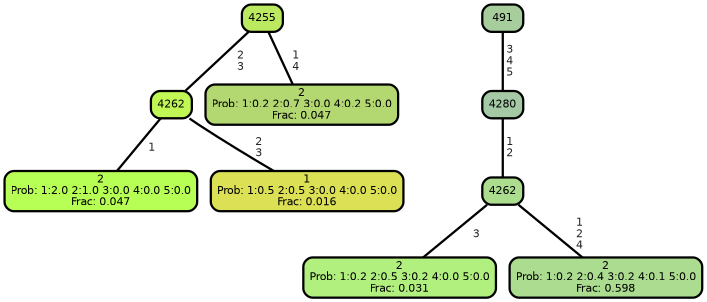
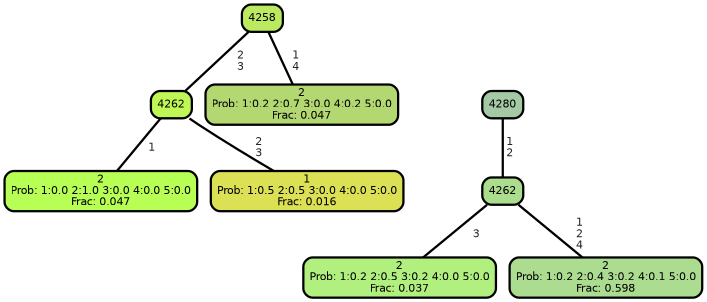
node "4255": label "4255" -> "4258"
node "491": removed
node "2 Prob: 1:2.0 2:1.0 3:0.0 4:0.0 5:0.0 Frac: 0.047": label "2 Prob: 1:2.0 2:1.0 3:0.0 4:0.0 5:0.0 Frac: 0.047" -> "2 Prob: 1:0.0 2:1.0 3:0.0 4:0.0 5:0.0 Frac: 0.047"
node "2 Prob: 1:0.2 2:0.5 3:0.2 4:0.0 5:0.0 Frac: 0.031": label "2 Prob: 1:0.2 2:0.5 3:0.2 4:0.0 5:0.0 Frac: 0.031" -> "2 Prob: 1:0.2 2:0.5 3:0.2 4:0.0 5:0.0 Frac: 0.037"
